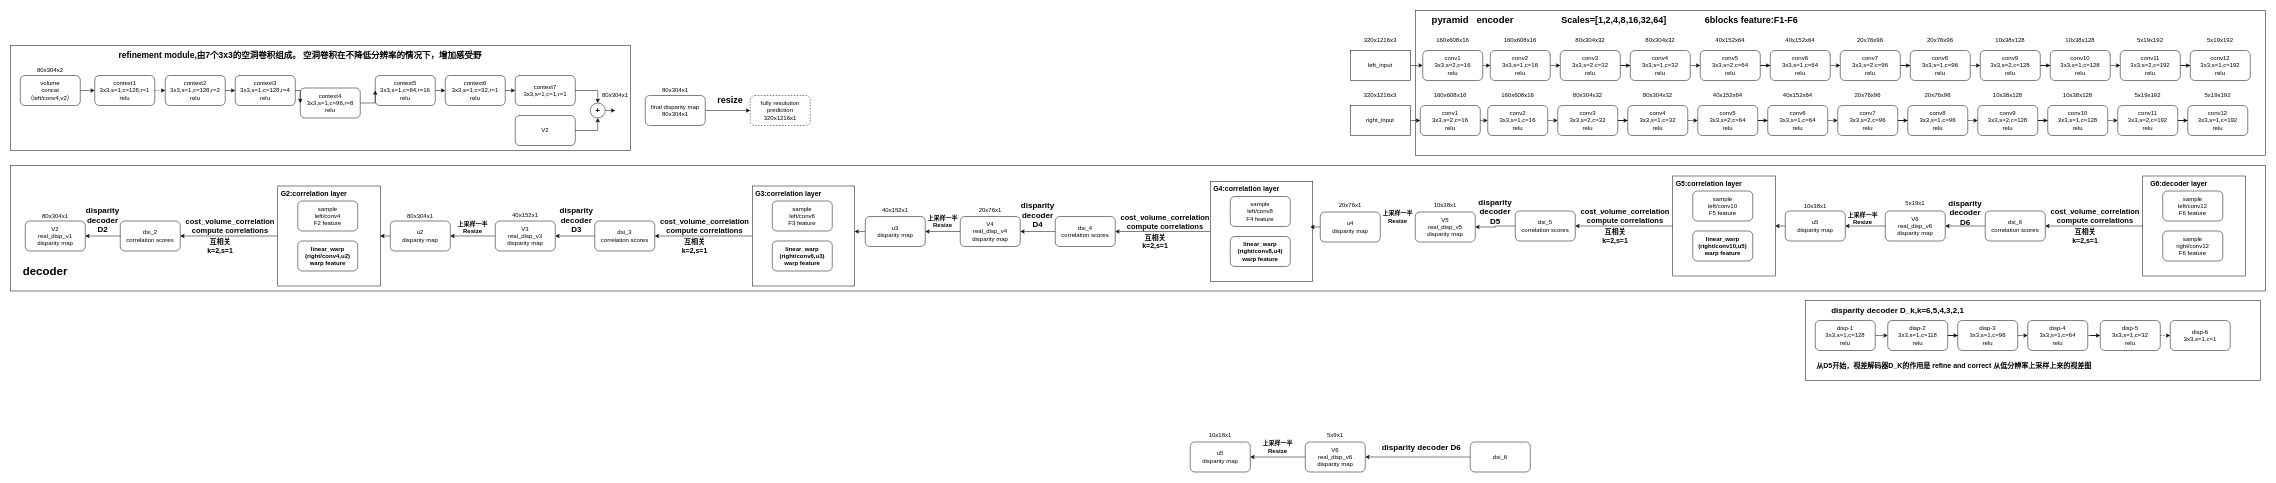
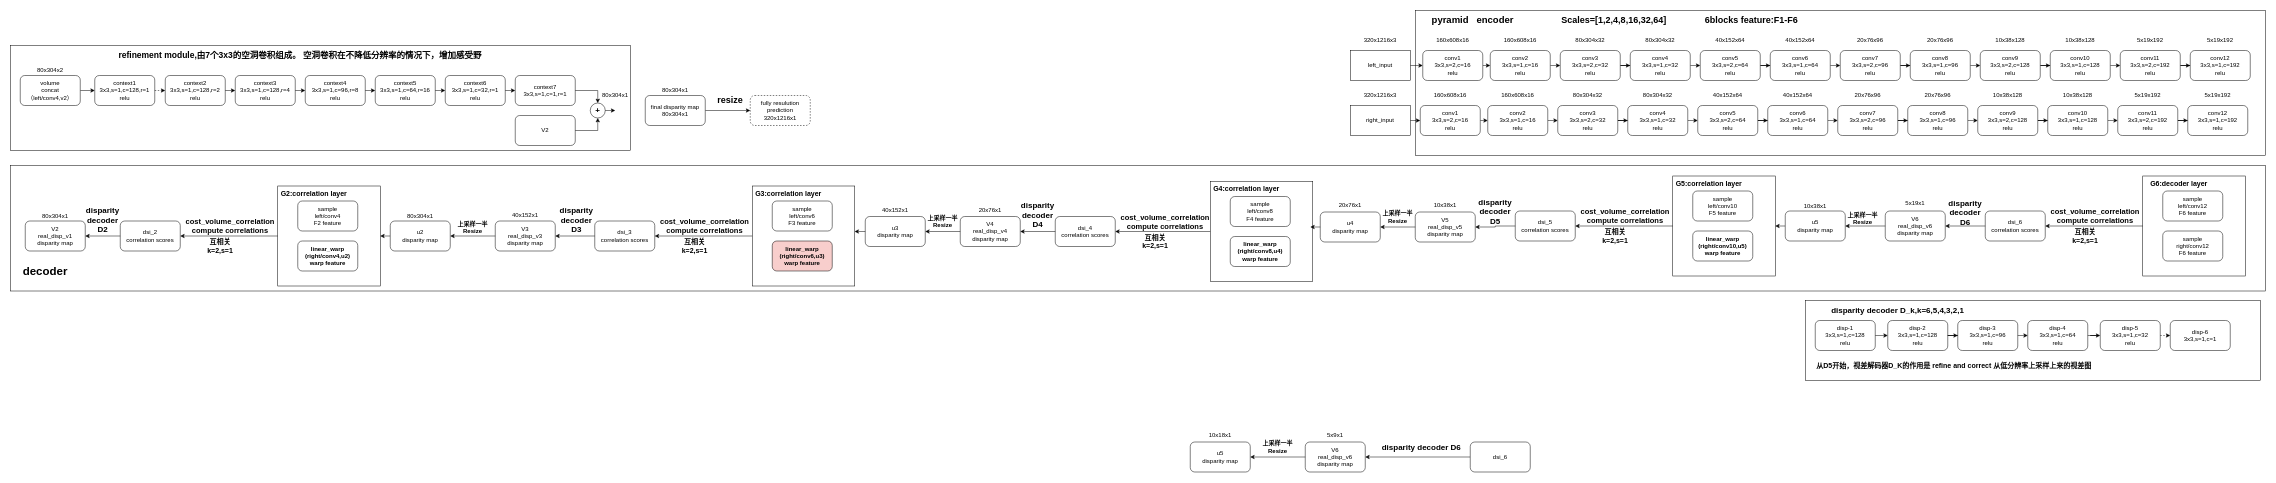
node "context4 3x3,s=1,c=96,r=8 relu": moved (330, 103) -> (335, 90)
edge "V5 real_disp_v5 disparity map" -> "u4 disparity map": added
node "linear_warp (right/conv6,u3) warp feature": fillcolor #ffffff -> #f8cecc
node "disp-2 3x3,s=1,c=118 relu": label "disp-2 3x3,s=1,c=118 relu" -> "disp-2 3x3,s=1,c=128 relu"
